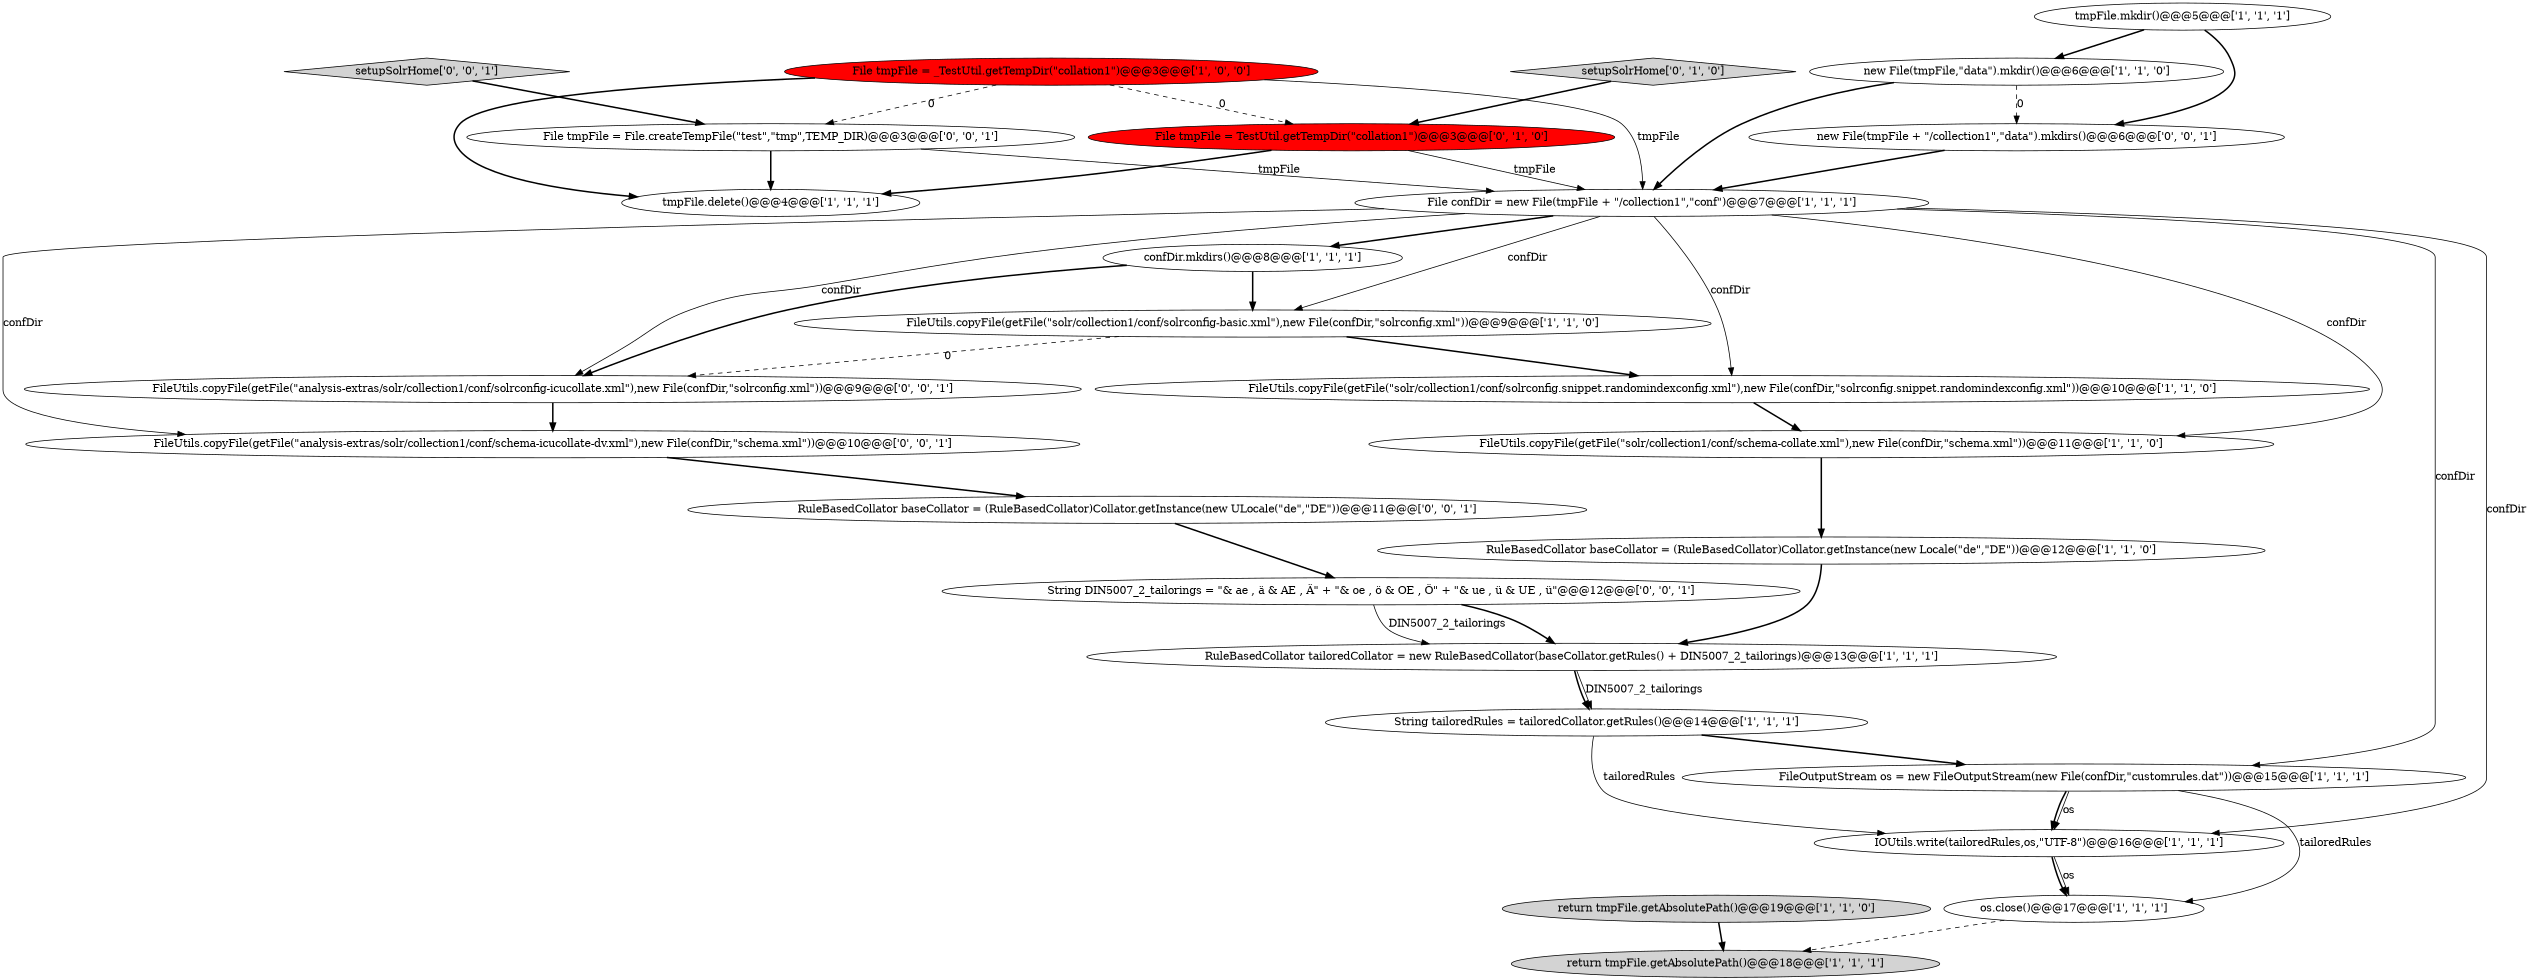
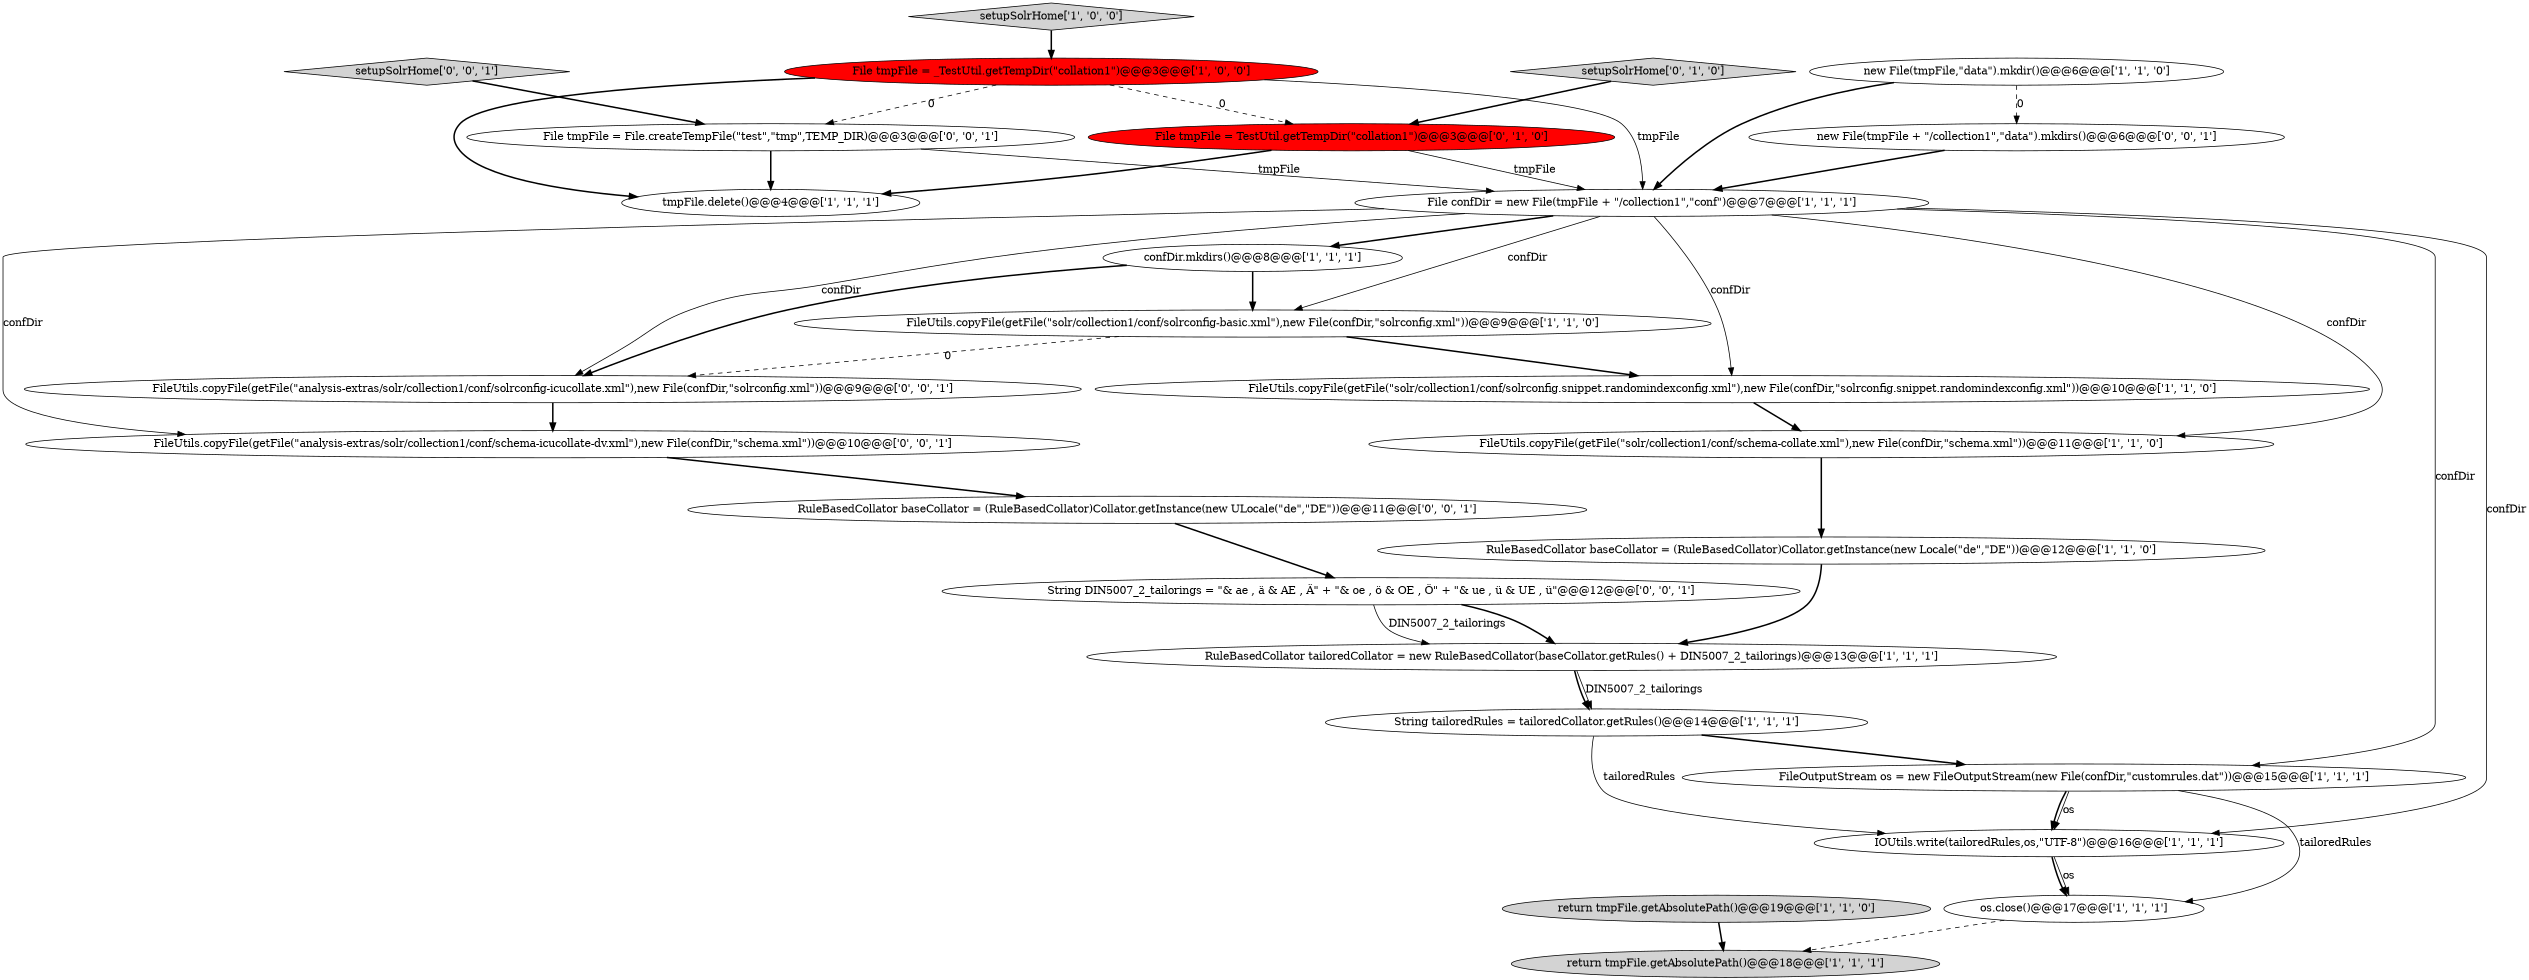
node "setupSolrHome['1', '0', '0']": added
node "tmpFile.mkdir()@@@5@@@['1', '1', '1']": removed
